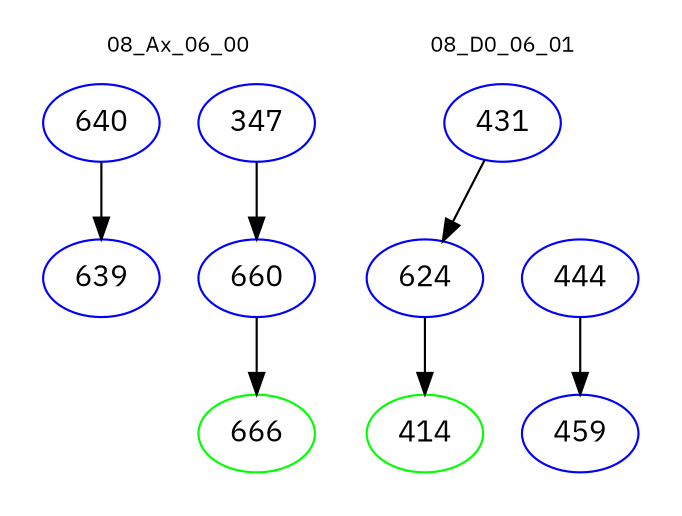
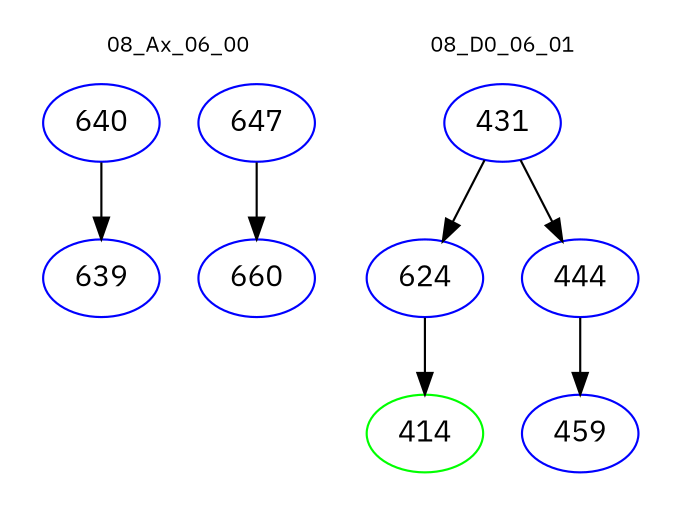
node "347": label "347" -> "647"
edge "431" -> "444": added
node "666": removed
